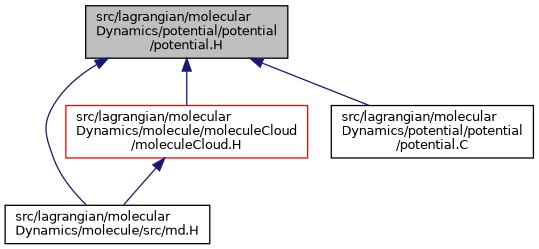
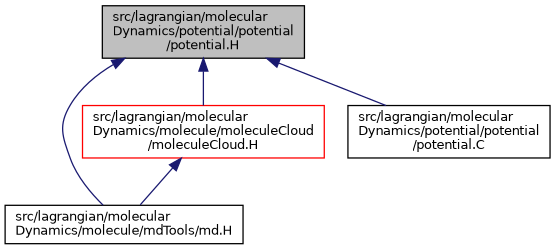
node "src/lagrangian/molecular Dynamics/molecule/src/md.H": label "src/lagrangian/molecular Dynamics/molecule/src/md.H" -> "src/lagrangian/molecular Dynamics/molecule/mdTools/md.H"
